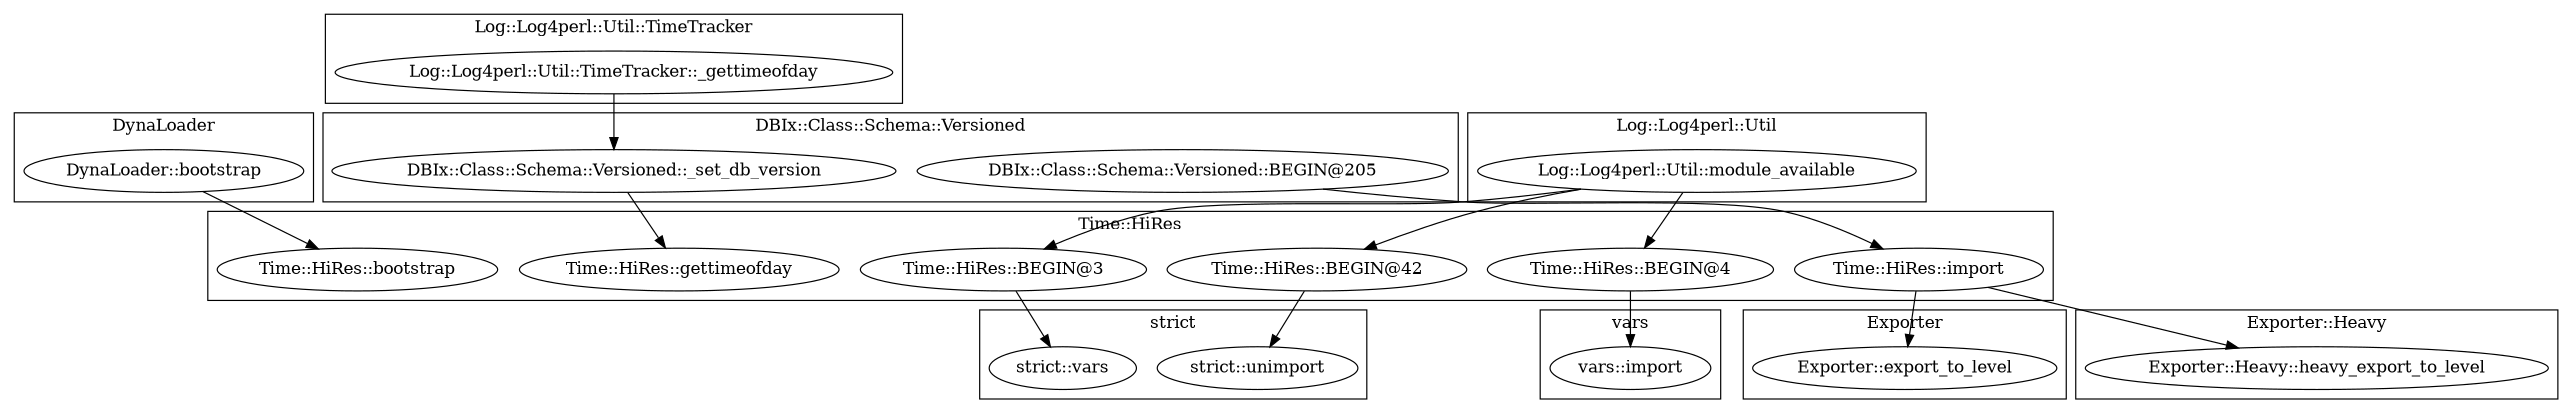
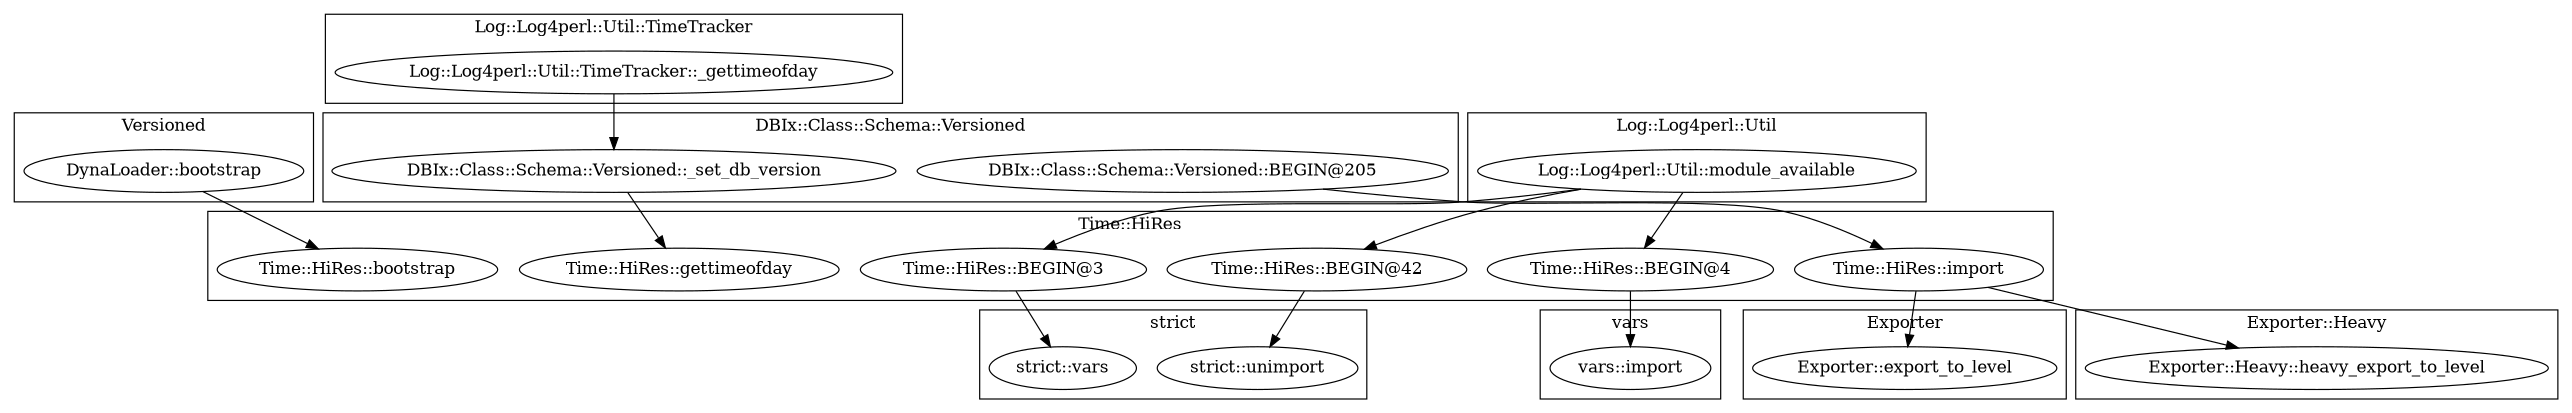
cluster "DynaLoader": label "DynaLoader" -> "Versioned"
